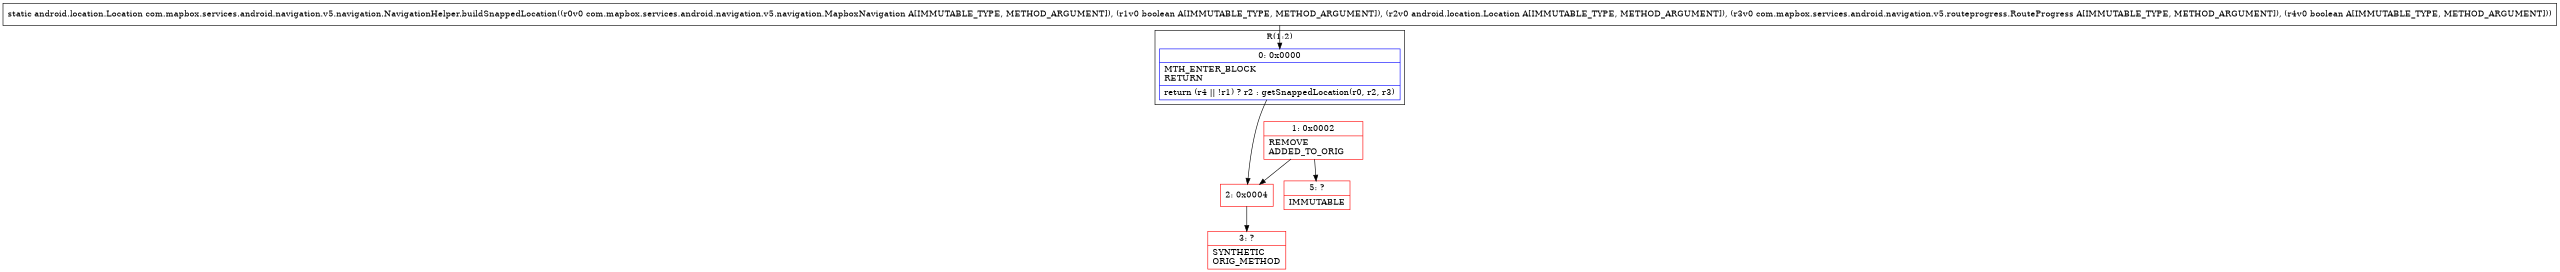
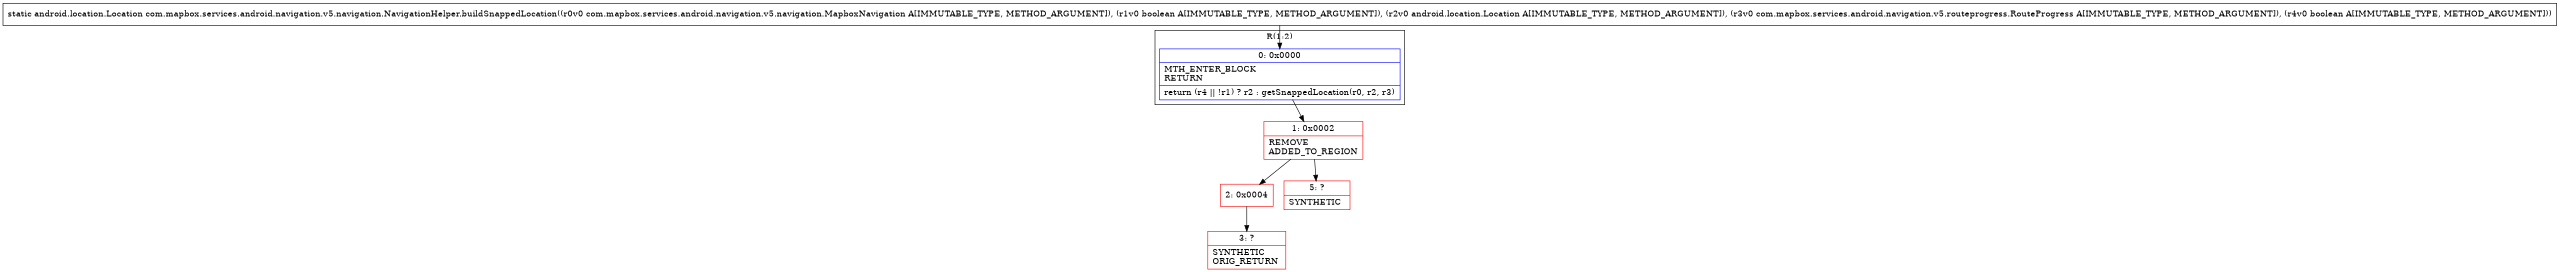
edge "0: 0x0000" -> "2: 0x0004": now "0: 0x0000" -> "1: 0x0002"
node "1: 0x0002": text "ADDED_TO_ORIG" -> "ADDED_TO_REGION"
node "5: ?": text "IMMUTABLE" -> "SYNTHETIC"
node "3: ?": text "ORIG_METHOD" -> "ORIG_RETURN"
